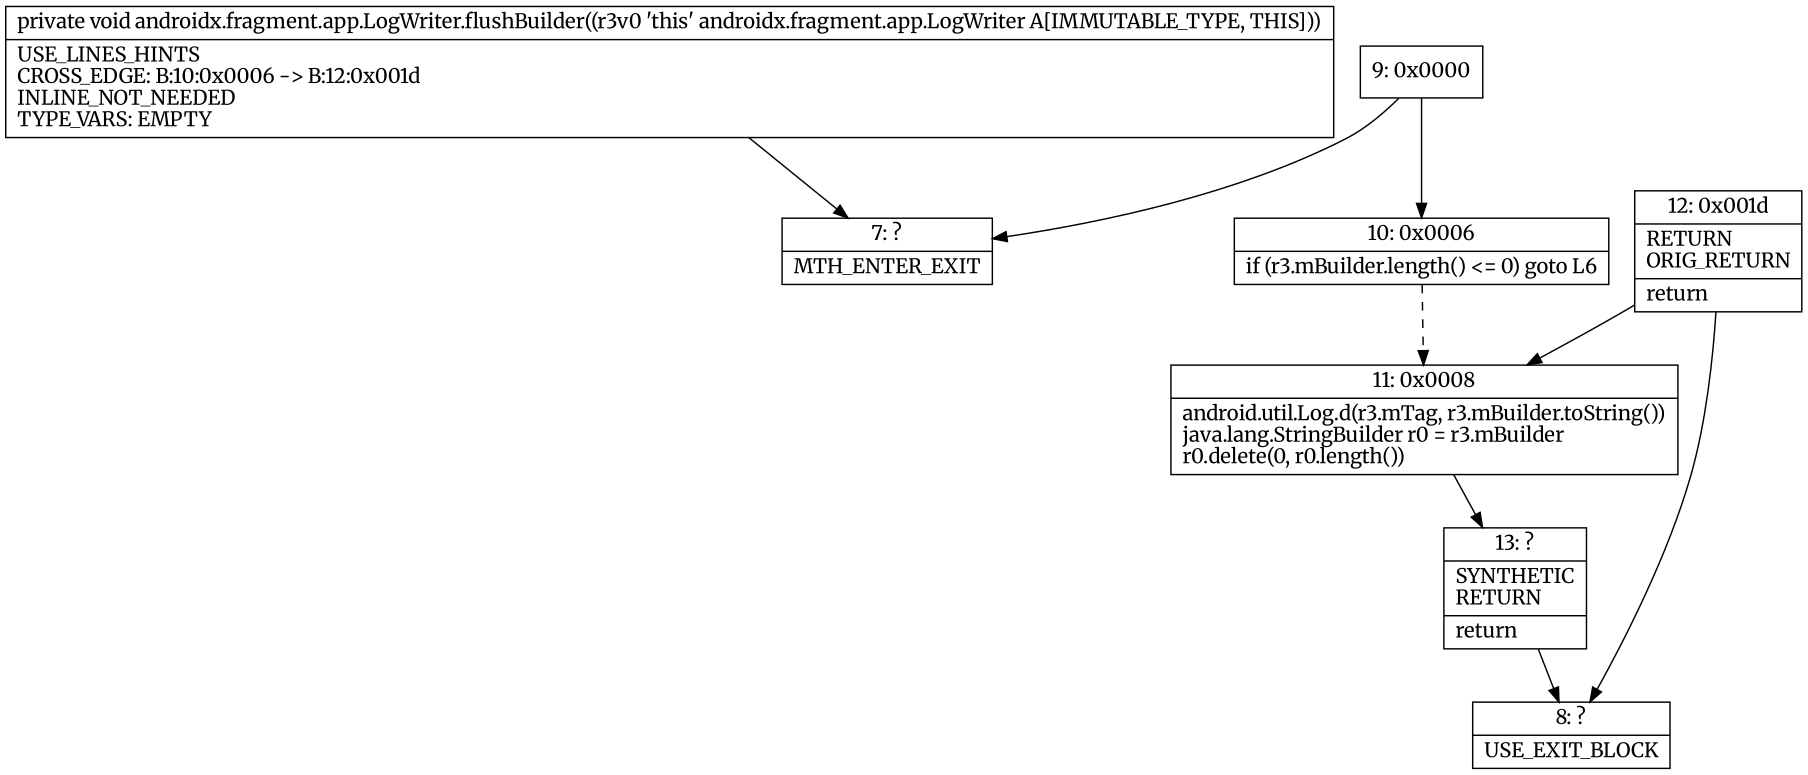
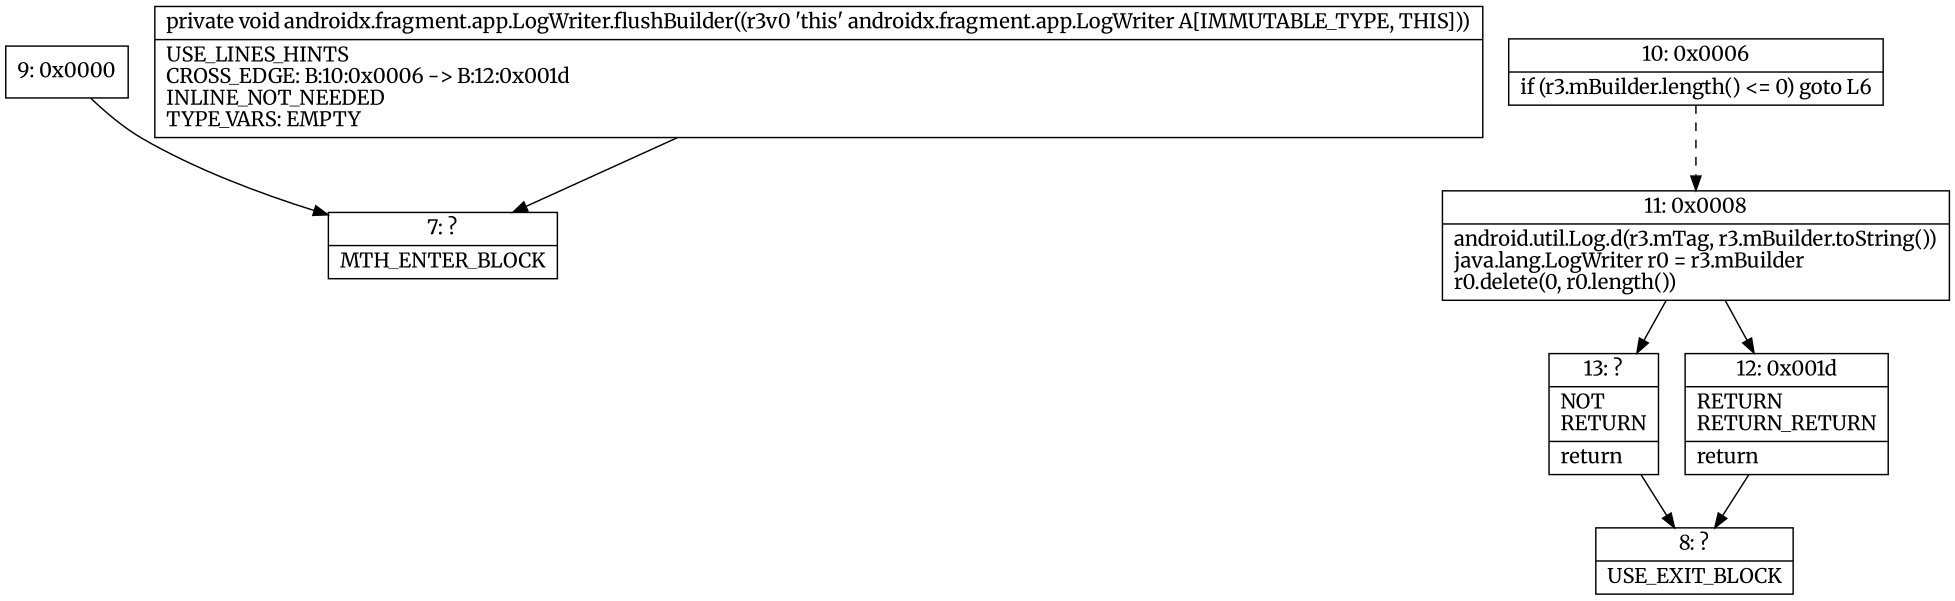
edge "9: 0x0000" -> "10: 0x0006": removed
node "12: 0x001d": text "ORIG_RETURN" -> "RETURN_RETURN"
node "7: ?": text "MTH_ENTER_EXIT" -> "MTH_ENTER_BLOCK"
edge "12: 0x001d" -> "11: 0x0008": reversed
node "11: 0x0008": text "java.lang.StringBuilder r0 = r3.mBuilder" -> "java.lang.LogWriter r0 = r3.mBuilder"
node "13: ?": text "SYNTHETIC" -> "NOT"
